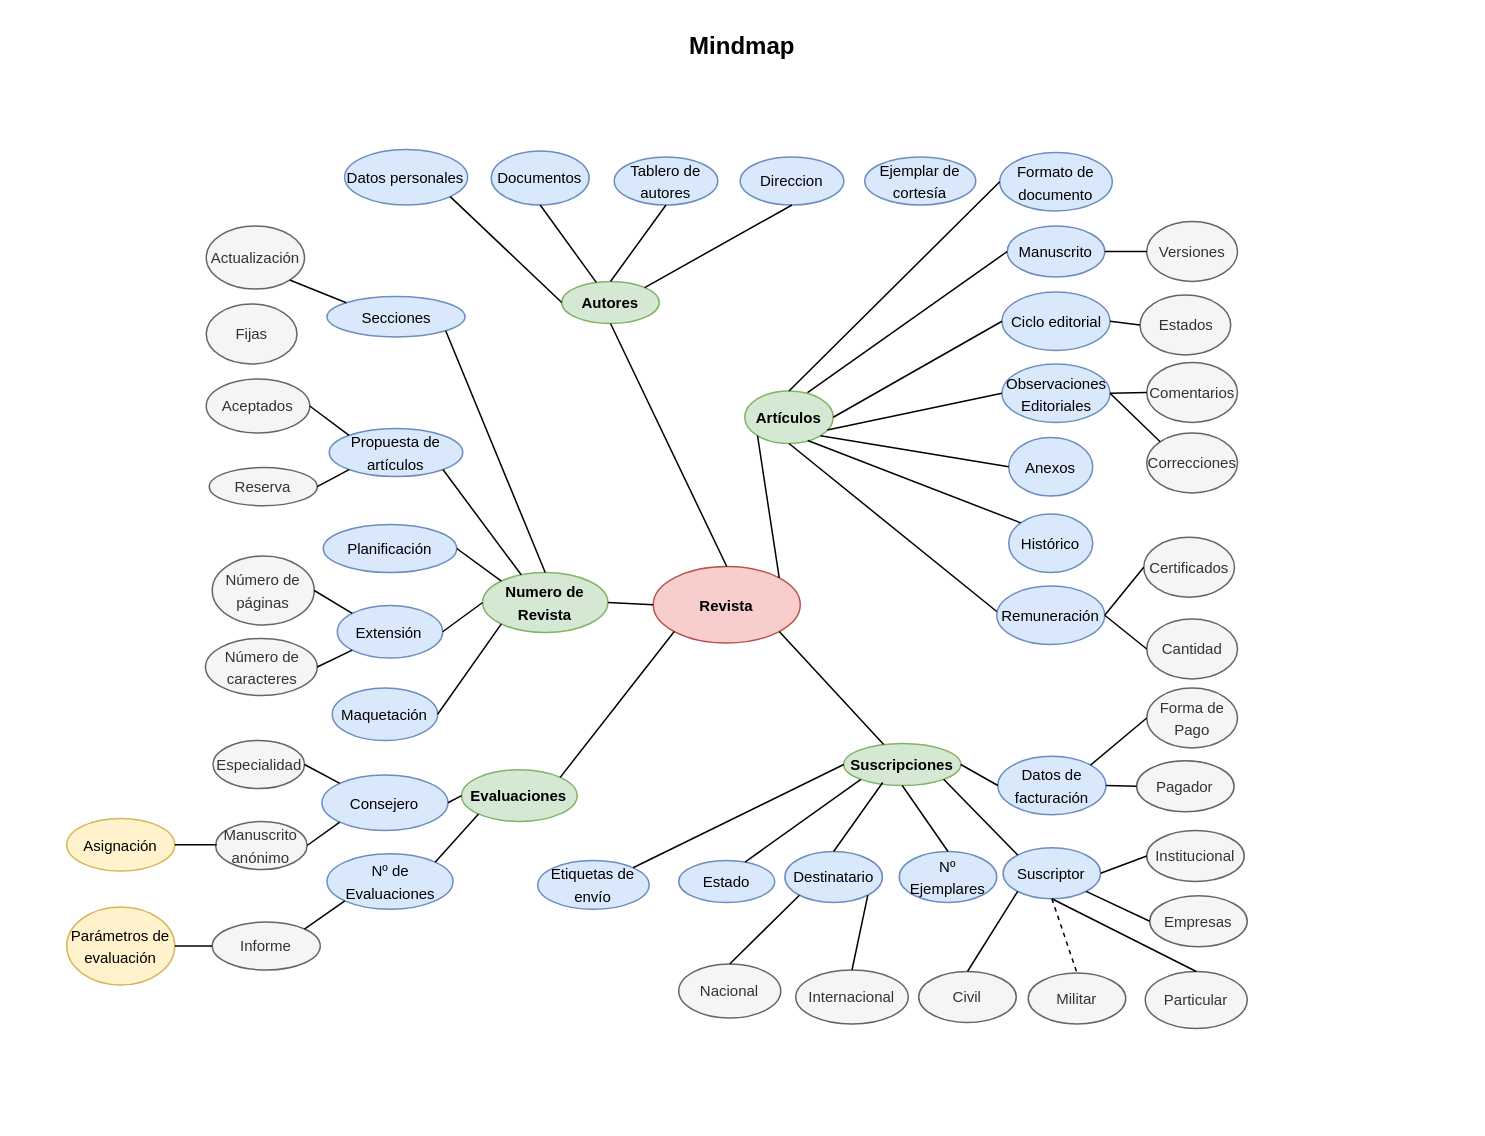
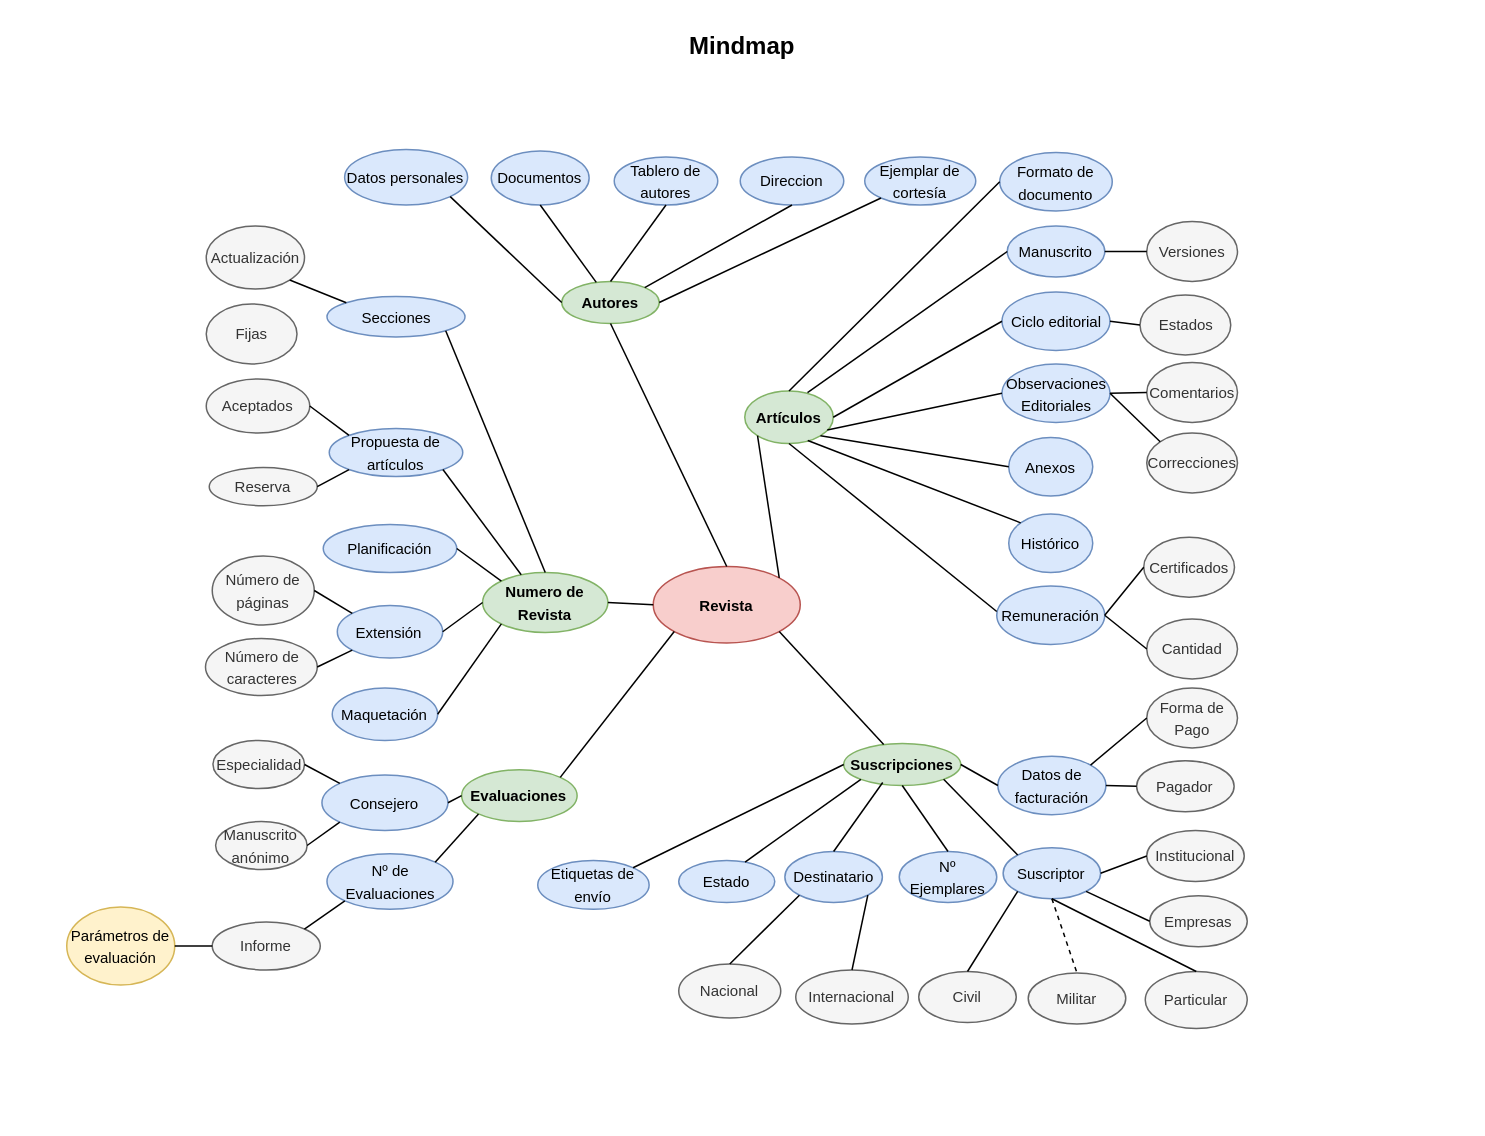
edge "Ejemplar de cortesía" -- "Autores": added
edge "Asignación" -- "Manuscrito anónimo": removed
node "Asignación": removed
